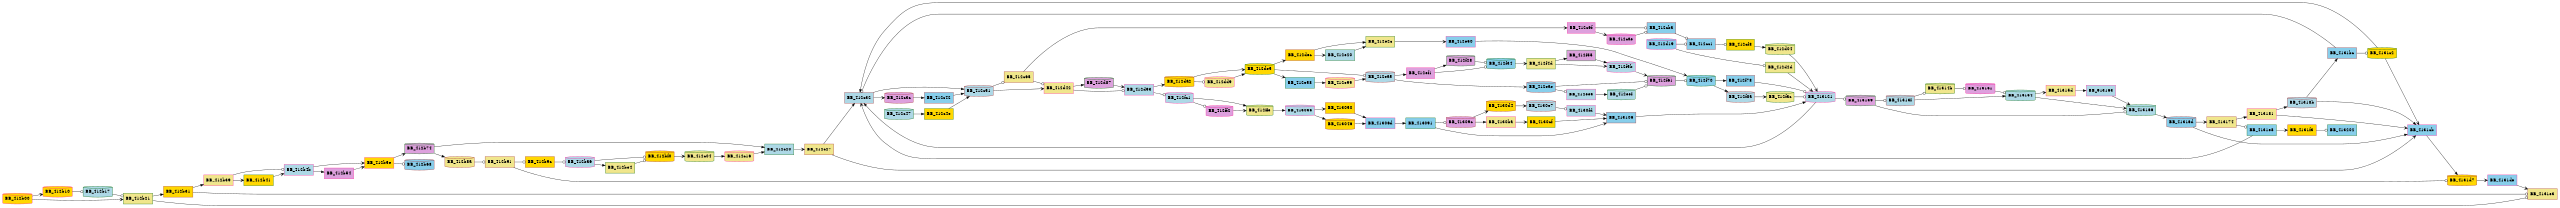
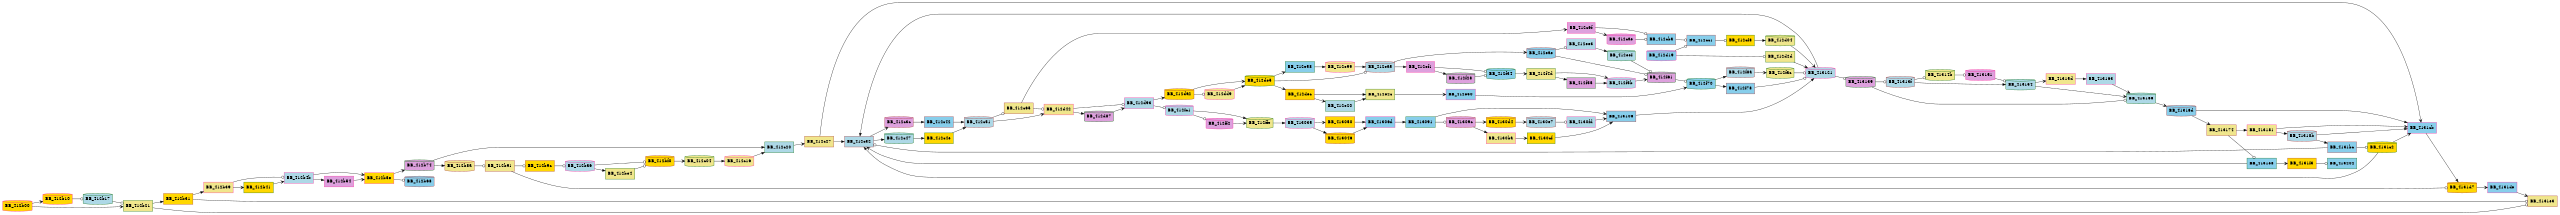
edge "BB_412c32" -> "BB_412c51": now "BB_412c32" -> "BB_412c47"
node "BB_913163": label "BB_913163" -> "BB_413163"
